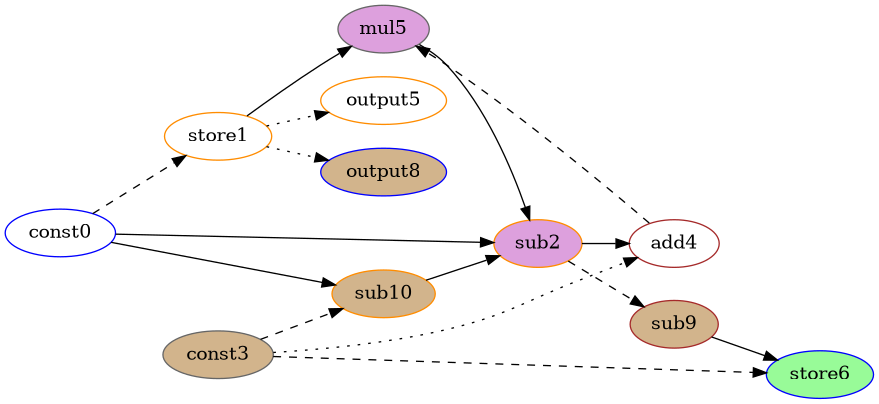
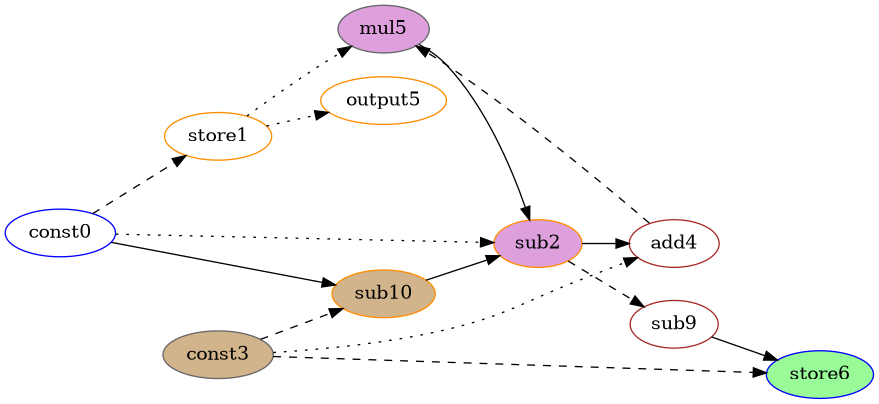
edge "store1" -> "mul5": style solid -> dotted
node "output8": removed
edge "const0" -> "sub2": style solid -> dotted
node "sub9": fillcolor tan -> white
